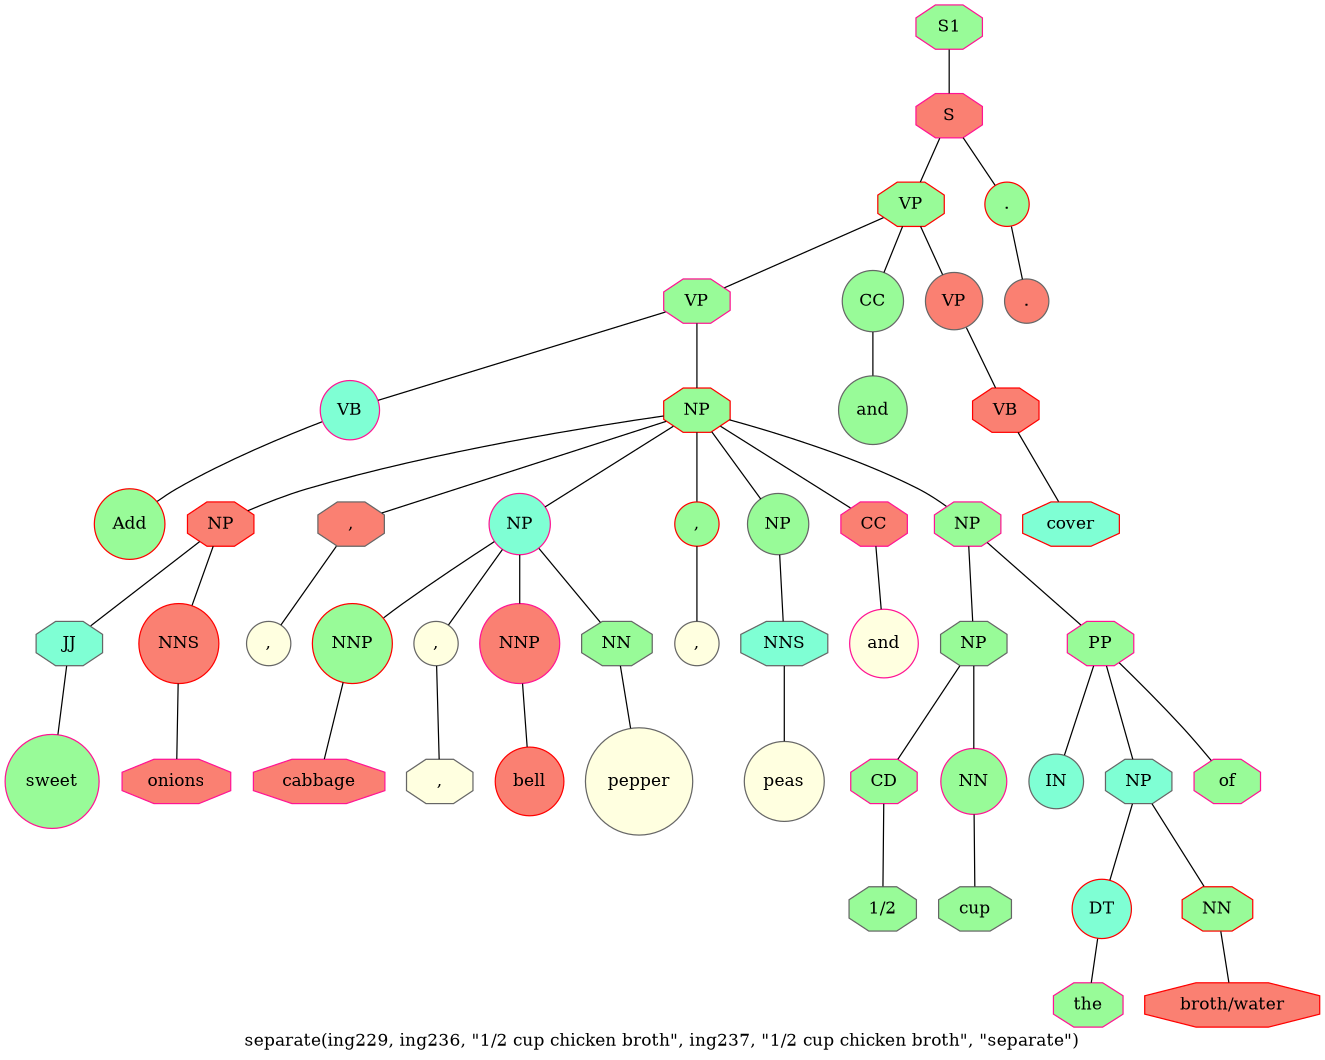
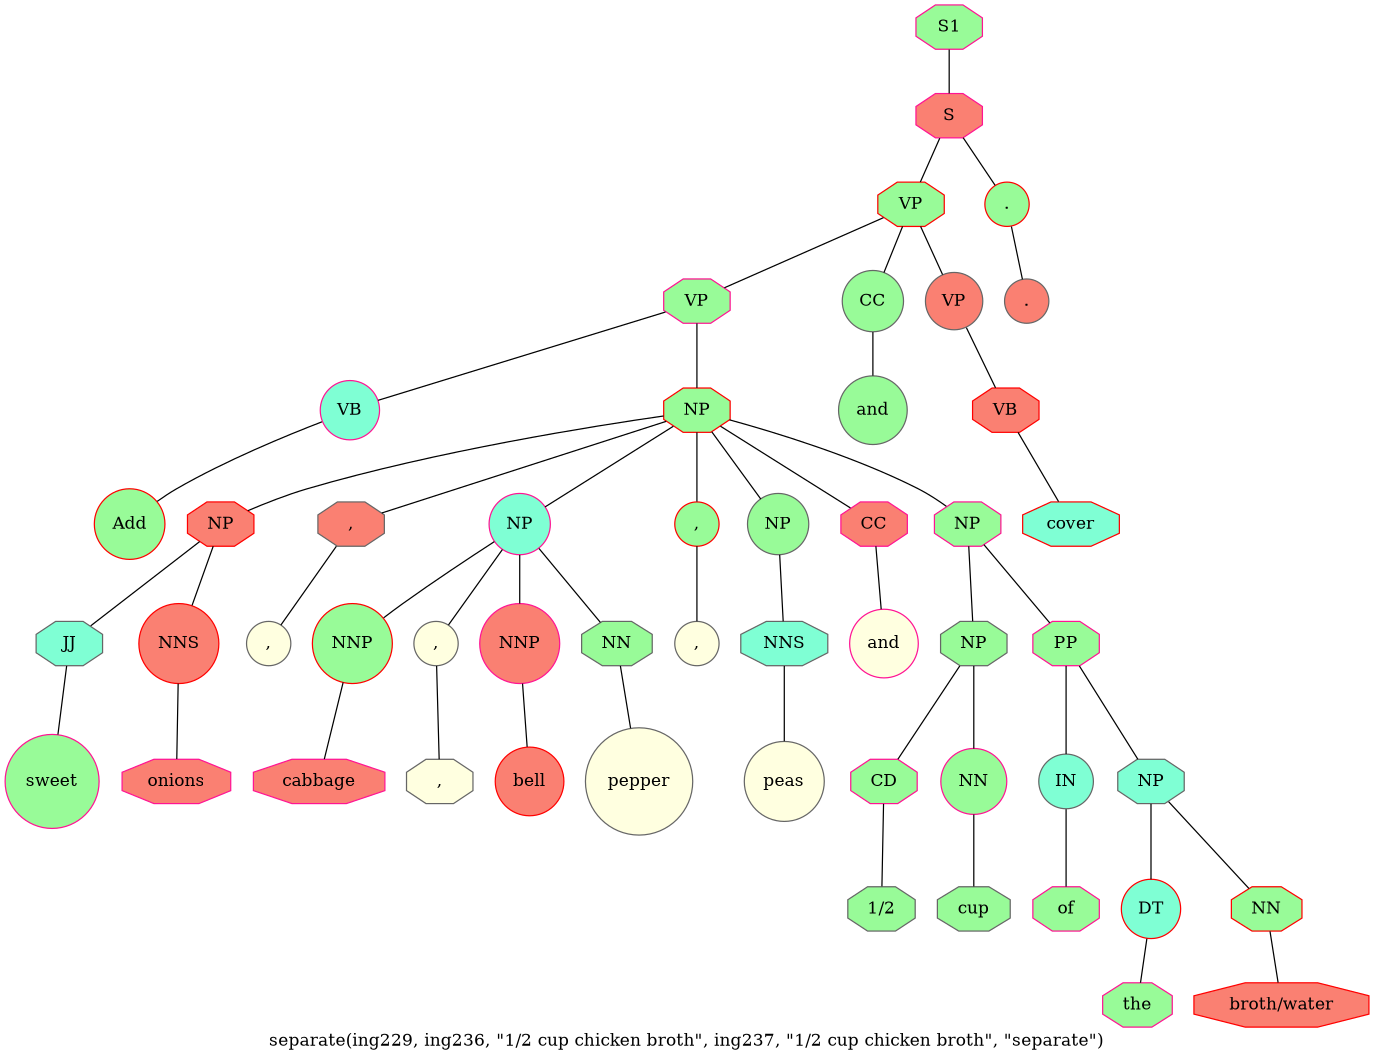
edge "PP" -- "of": now "IN" -- "of"
